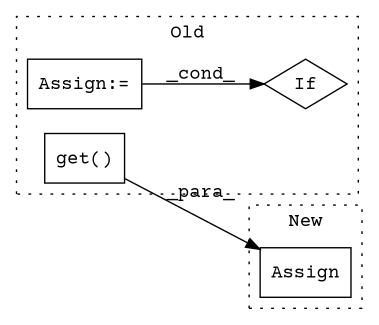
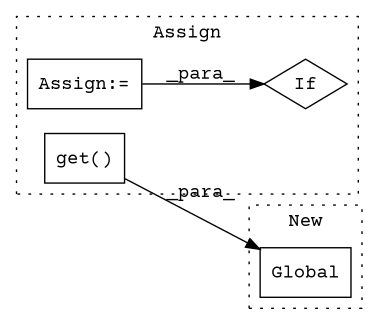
cluster "Old": label "Old" -> "Assign"
edge "Assign:=" -> "If": label "_cond_" -> "_para_"
node "Assign": label "Assign" -> "Global"
